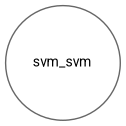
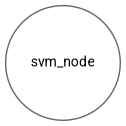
node "svm_svm": label "svm_svm" -> "svm_node"
